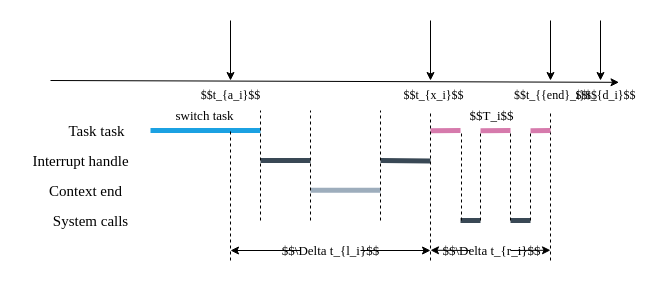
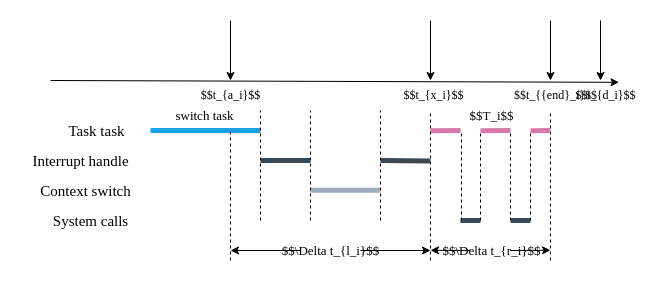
node "Context end": label "Context end" -> "Context switch"
